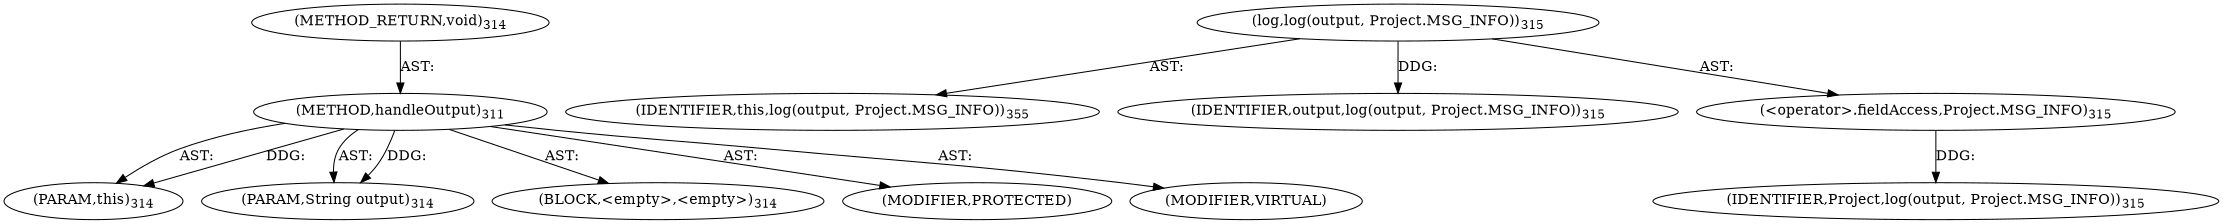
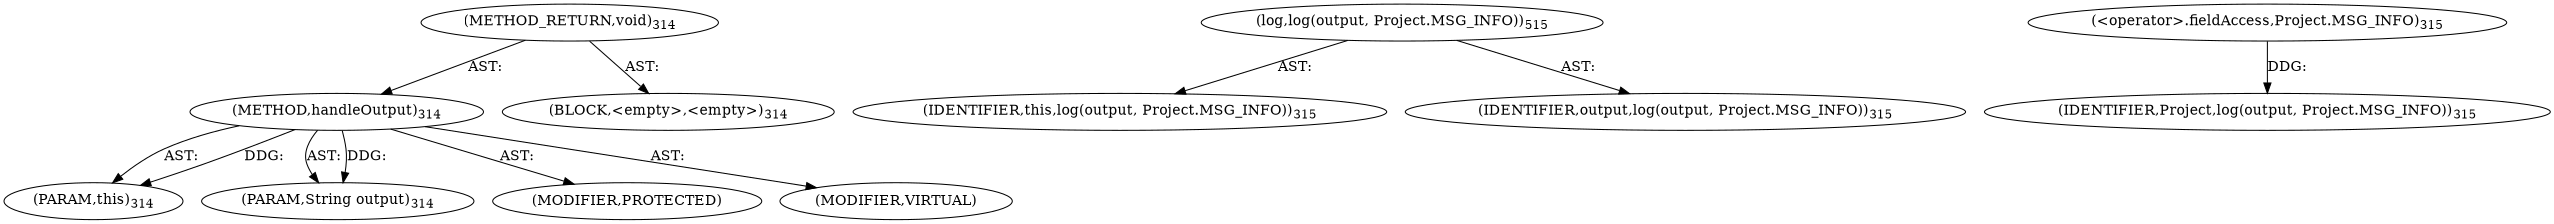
node "(log,log(output, Project.MSG_INFO))": text "315" -> "515"
edge "(log,log(output, Project.MSG_INFO))" -> "(<operator>.fieldAccess,Project.MSG_INFO)": removed, label "AST:"
edge "(log,log(output, Project.MSG_INFO))" -> "(IDENTIFIER,output,log(output, Project.MSG_INFO))": label "DDG: " -> "AST: "
node "(METHOD,handleOutput)": text "311" -> "314"
node "(IDENTIFIER,this,log(output, Project.MSG_INFO))": text "355" -> "315"
edge "(METHOD,handleOutput)" -> "(BLOCK,<empty>,<empty>)": now "(METHOD_RETURN,void)" -> "(BLOCK,<empty>,<empty>)"
